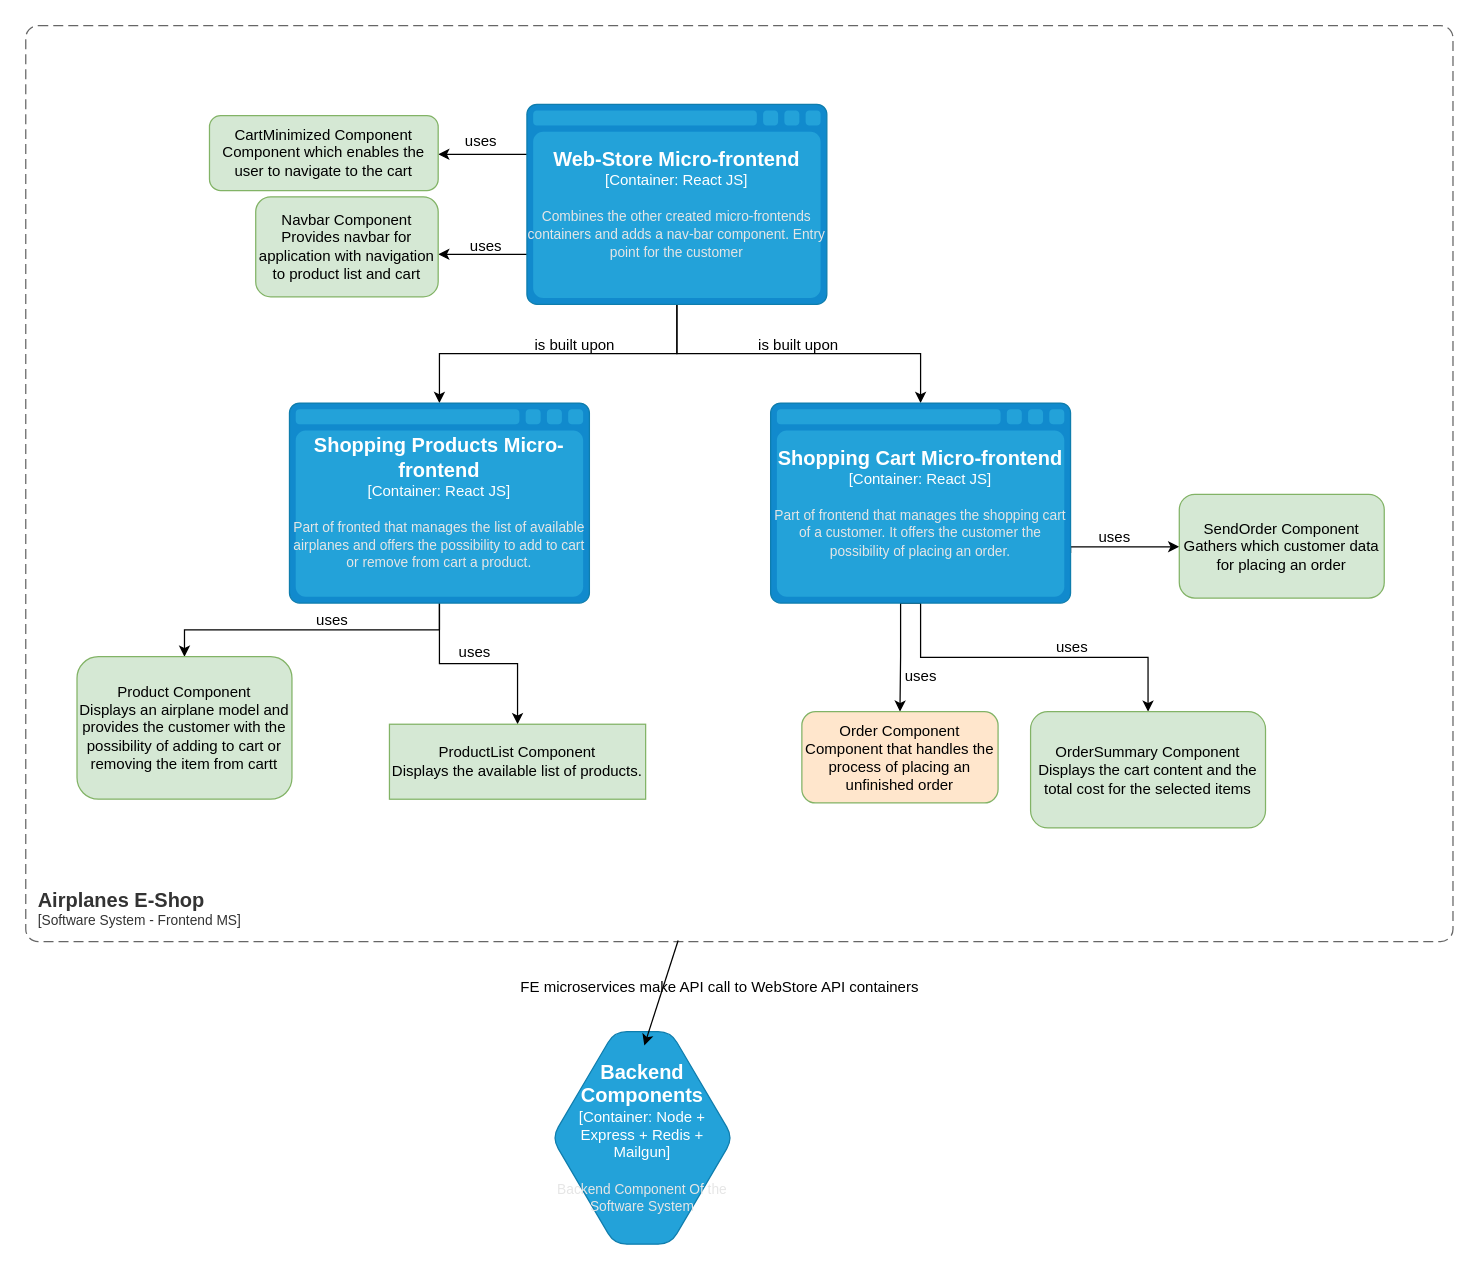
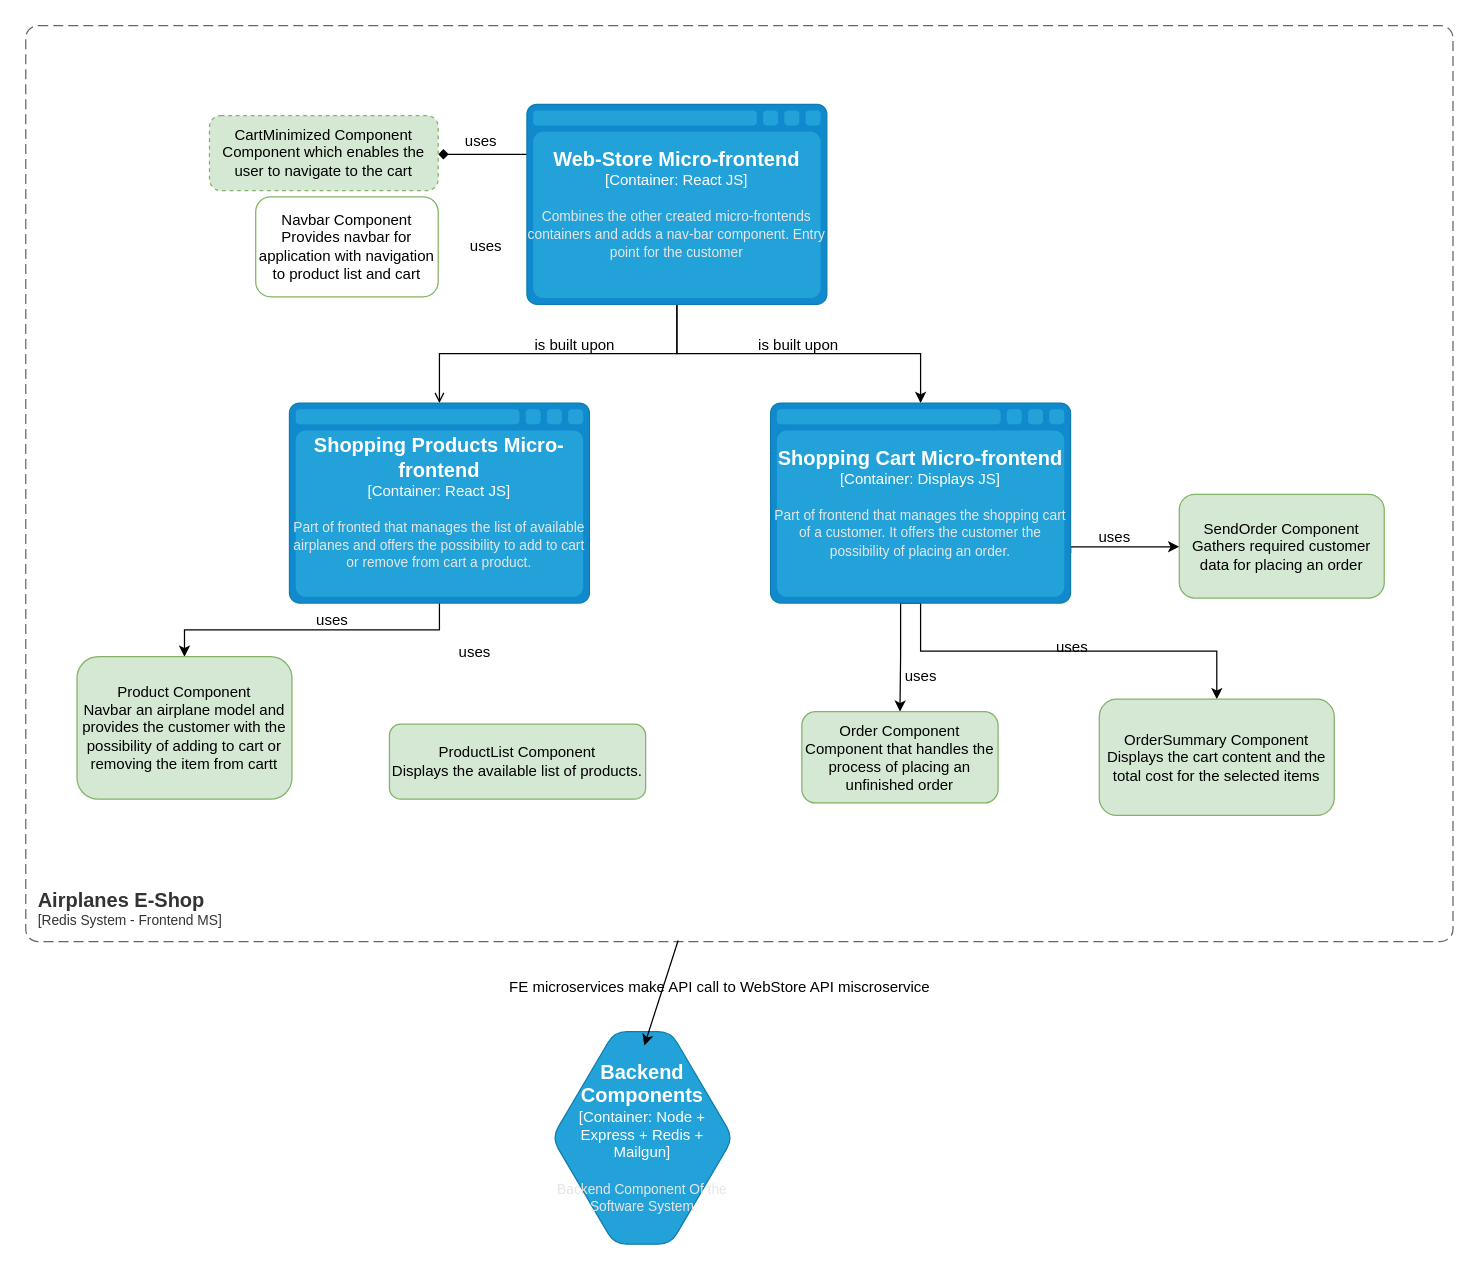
node "CartMinimized Component Component which enables the user to navigate to the cart": style solid -> dashed
edge "Web-Store Micro-frontend [Container: React JS] Combines the other created micro-frontends containers and adds a nav-bar component. Entry point for the customer" -> "CartMinimized Component Component which enables the user to navigate to the cart": arrowhead classic -> diamond
node "Navbar Component Provides navbar for application with navigation to product list and cart": fillcolor #d5e8d4 -> #ffffff
edge "Web-Store Micro-frontend [Container: React JS] Combines the other created micro-frontends containers and adds a nav-bar component. Entry point for the customer" -> "Navbar Component Provides navbar for application with navigation to product list and cart": removed
edge "Web-Store Micro-frontend [Container: React JS] Combines the other created micro-frontends containers and adds a nav-bar component. Entry point for the customer" -> "Shopping Products Micro-frontend [Container: React JS] Part of fronted that manages the list of available airplanes and offers the possibility to add to cart or remove from cart a product.": arrowhead classic -> open
node "Shopping Cart Micro-frontend [Container: React JS] Part of frontend that manages the shopping cart of a customer. It offers the customer the possibility of placing an order.": label "Shopping Cart Micro-frontend [Container: React JS] Part of frontend that manages the shopping cart of a customer. It offers the customer the possibility of placing an order." -> "Shopping Cart Micro-frontend [Container: Displays JS] Part of frontend that manages the shopping cart of a customer. It offers the customer the possibility of placing an order."
node "SendOrder Component Gathers which customer data for placing an order": label "SendOrder Component Gathers which customer data for placing an order" -> "SendOrder Component Gathers required customer data for placing an order"
edge "Shopping Products Micro-frontend [Container: React JS] Part of fronted that manages the list of available airplanes and offers the possibility to add to cart or remove from cart a product." -> "ProductList Component Displays the available list of products.": removed
node "Product Component Displays an airplane model and provides the customer with the possibility of adding to cart or removing the item from cartt": label "Product Component Displays an airplane model and provides the customer with the possibility of adding to cart or removing the item from cartt" -> "Product Component Navbar an airplane model and provides the customer with the possibility of adding to cart or removing the item from cartt"
node "Order Component Component that handles the process of placing an unfinished order": fillcolor #ffe6cc -> #d5e8d4
node "ProductList Component Displays the available list of products.": shape rectangle -> rounded rectangle
node "OrderSummary Component Displays the cart content and the total cost for the selected items": moved (1148, 770) -> (1217, 758)
node "Airplanes E-Shop [Software System - Frontend MS]": label "Airplanes E-Shop [Software System - Frontend MS]" -> "Airplanes E-Shop [Redis System - Frontend MS]"
node "FE microservices make API call to WebStore API containers": label "FE microservices make API call to WebStore API containers" -> "FE microservices make API call to WebStore API miscroservice"
